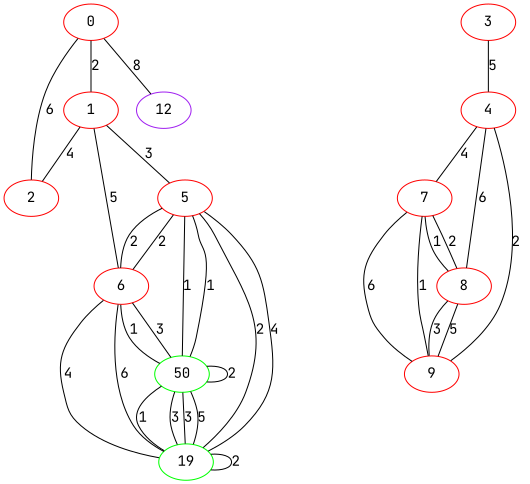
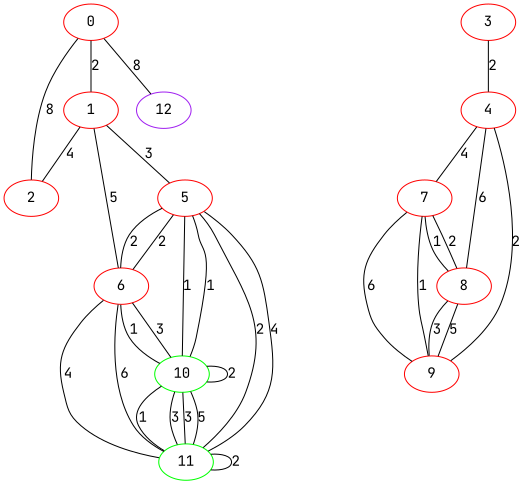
edge "3" -- "4": label "5" -> "2"
edge "0" -- "2": label "6" -> "8"
node "50": label "50" -> "10"
node "19": label "19" -> "11"
